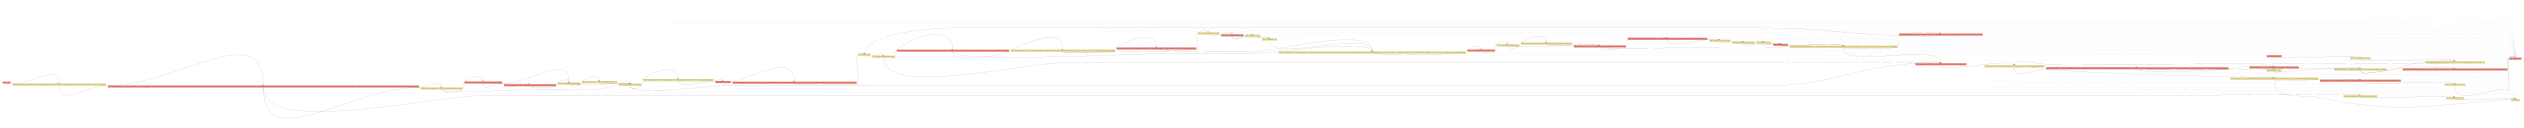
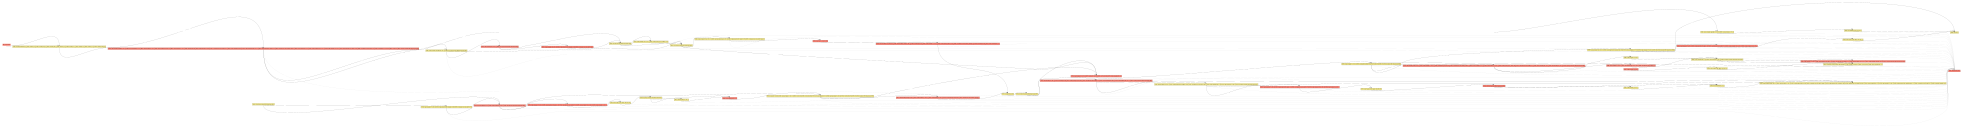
node "16746: call-f.hasOwnProperty [v34,'hasOwnProperty',v35,v32]": removed
